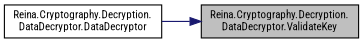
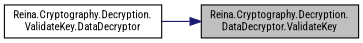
node "Reina.Cryptography.Decryption. DataDecryptor.DataDecryptor": label "Reina.Cryptography.Decryption. DataDecryptor.DataDecryptor" -> "Reina.Cryptography.Decryption. ValidateKey.DataDecryptor"
